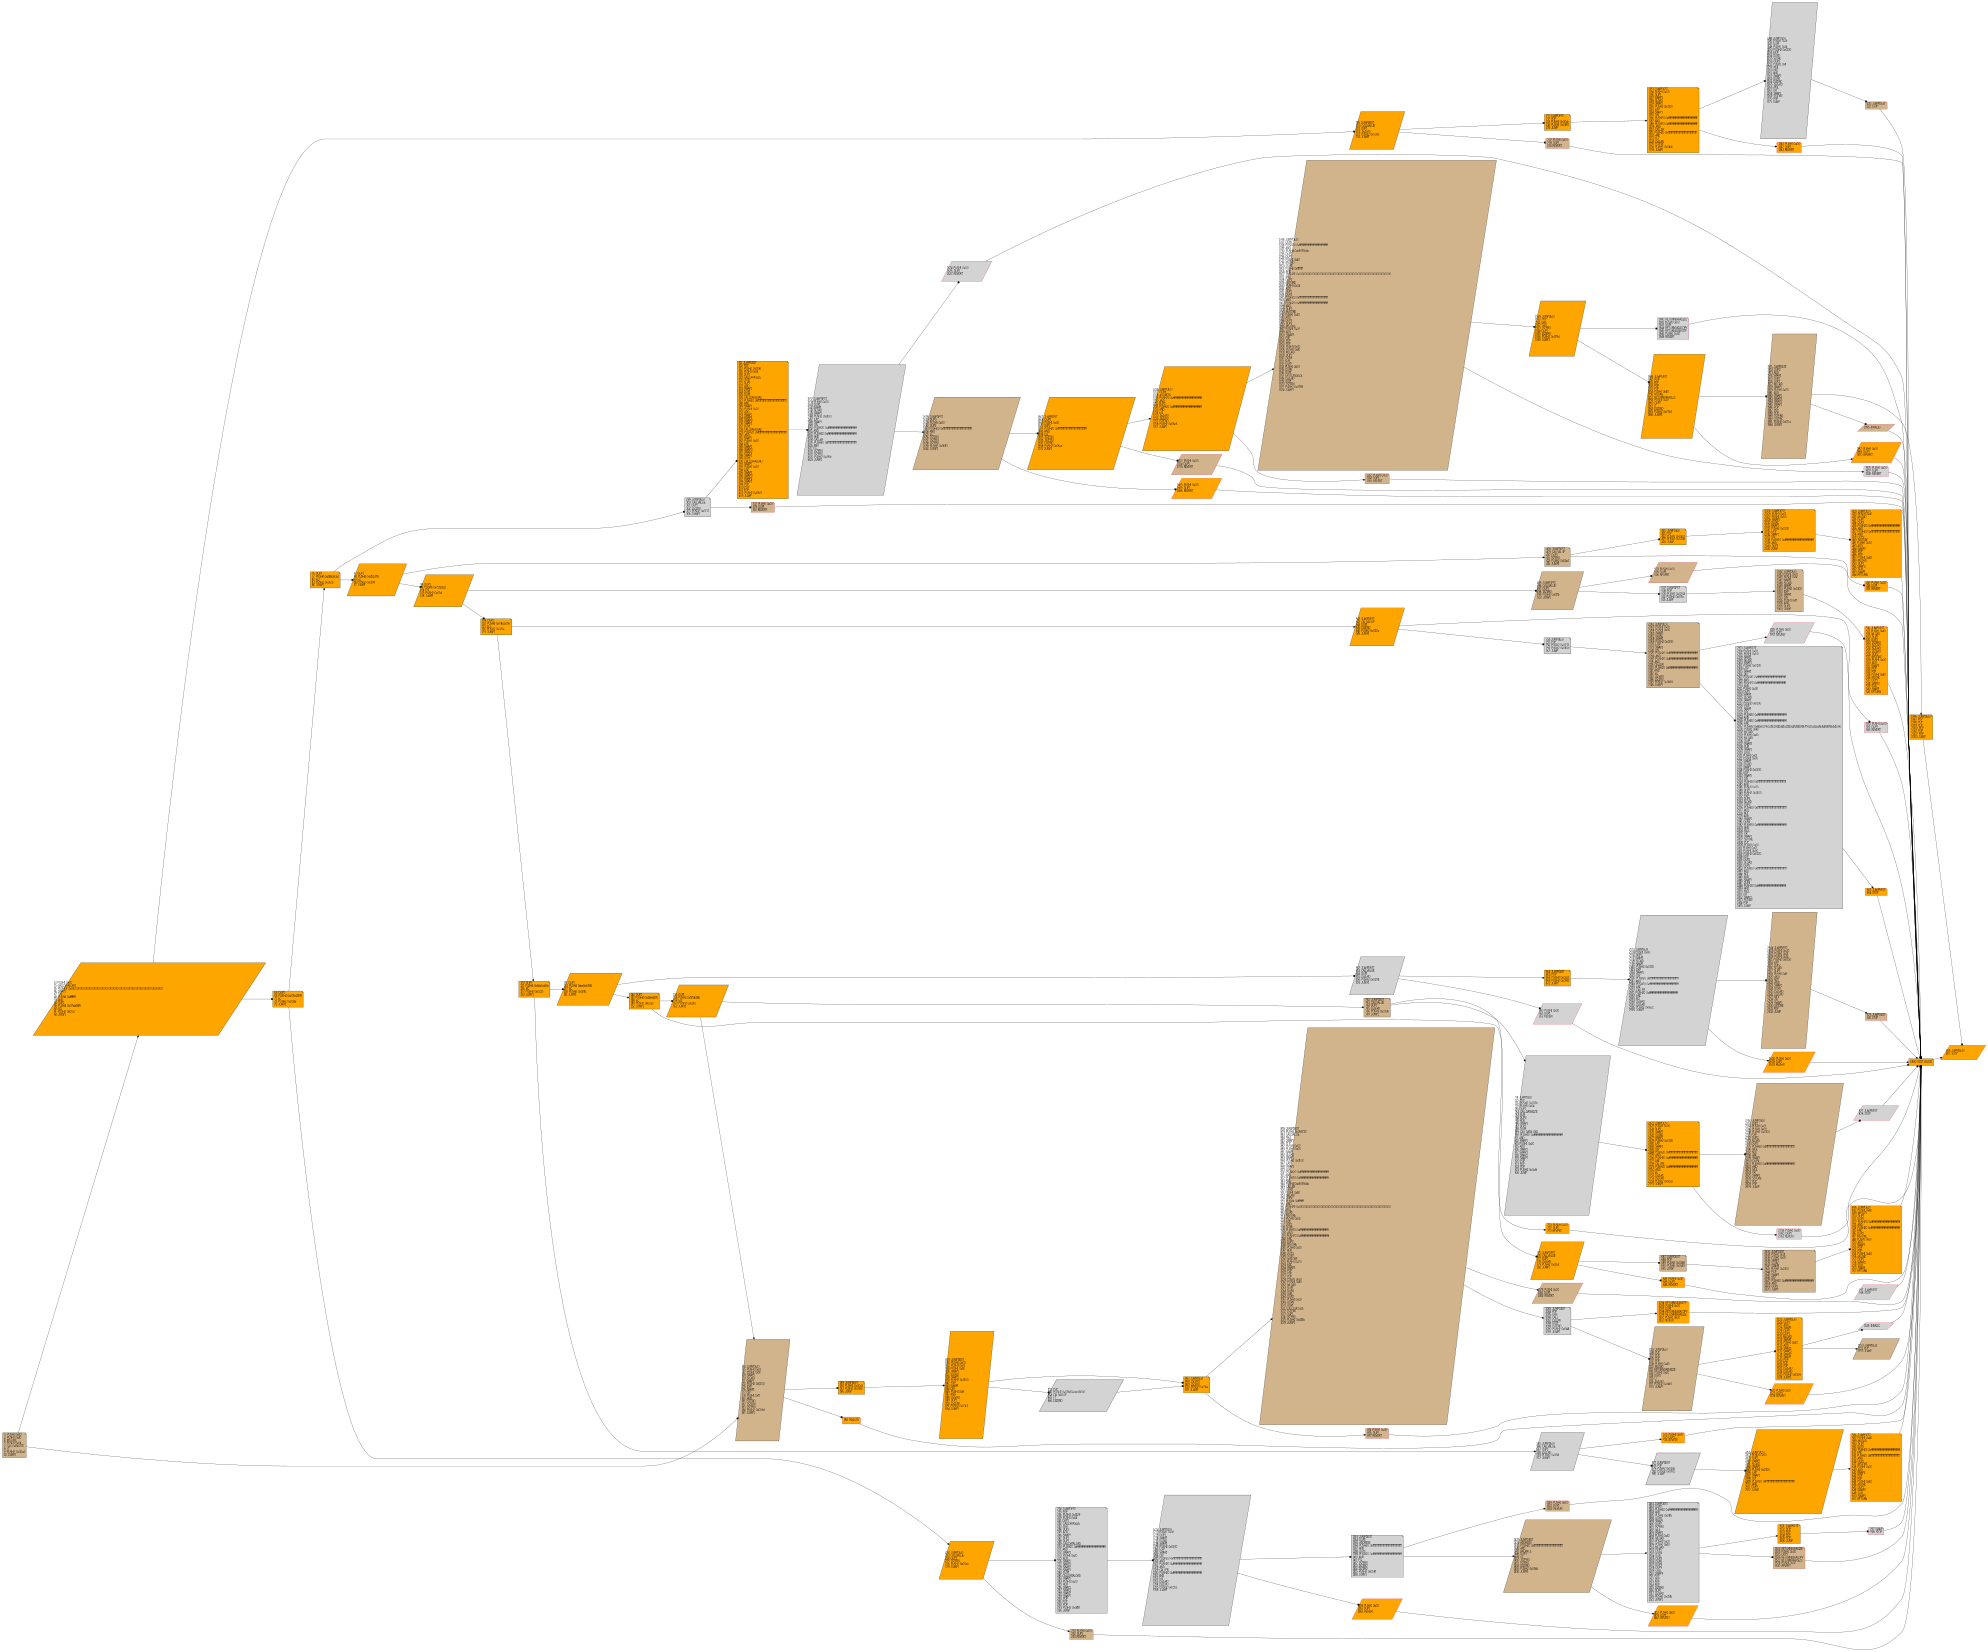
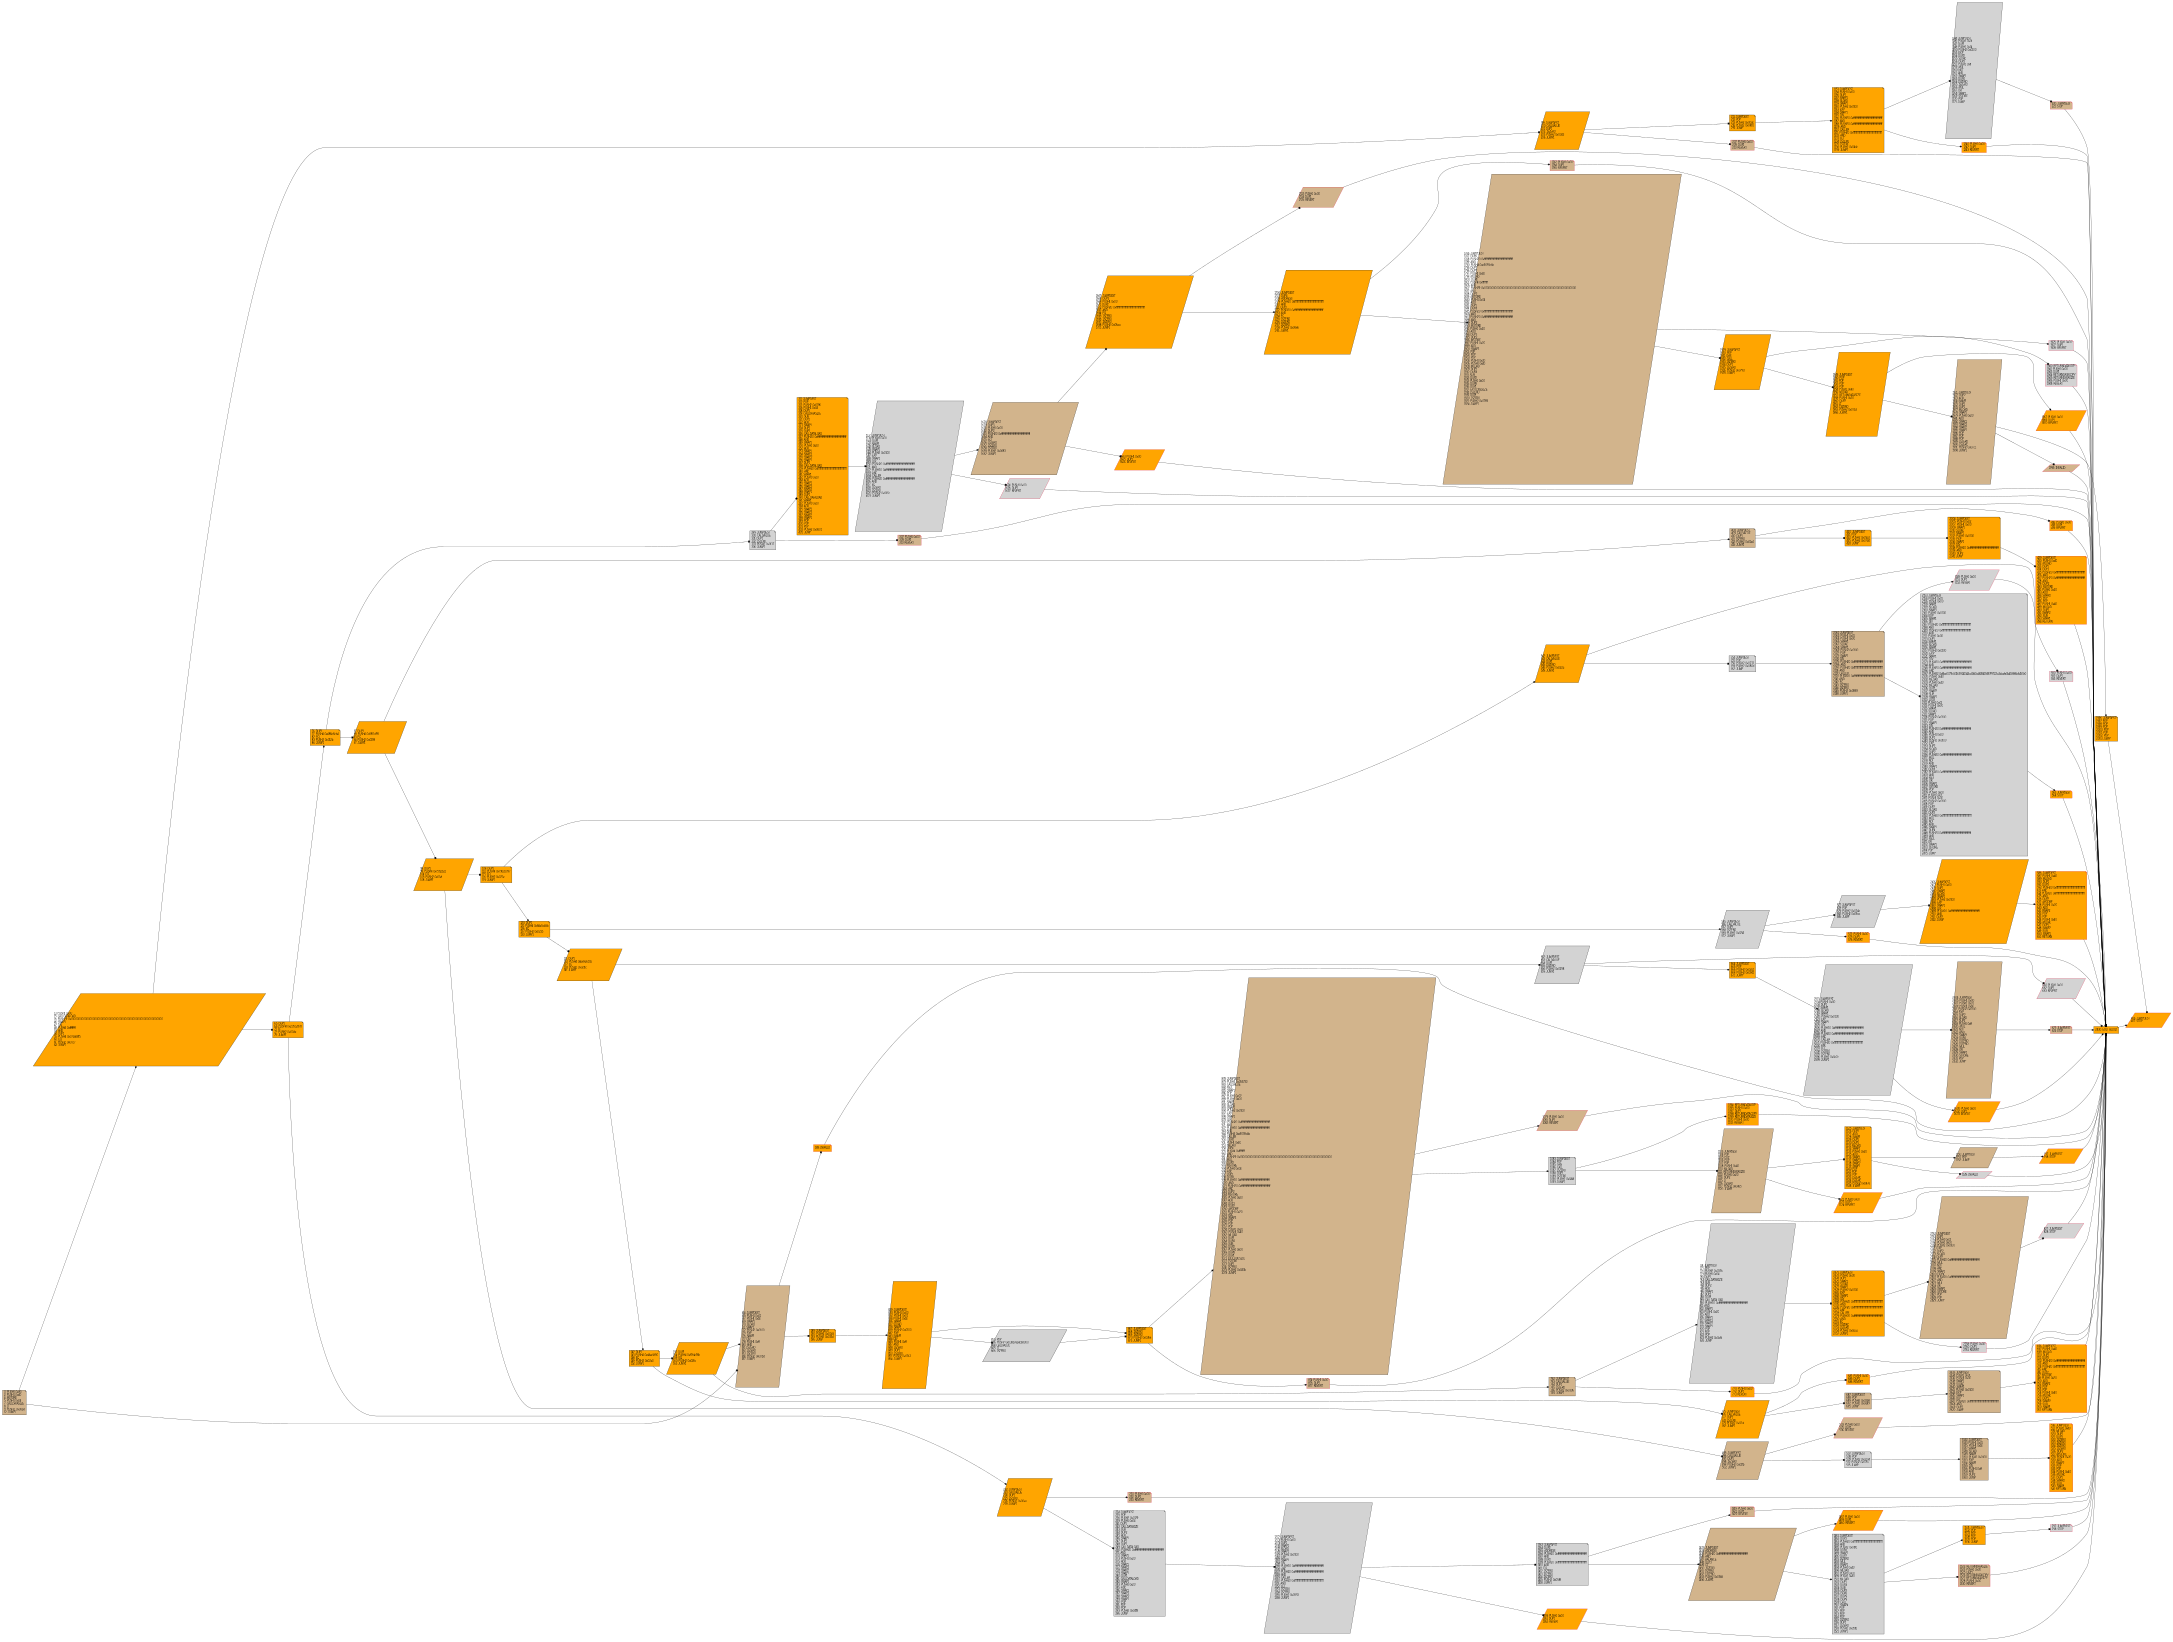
edge "1150: JUMPDEST 1151: POP 1152: JUMP" -> "197: JUMPDEST 198: STOP": added
node "197: JUMPDEST 198: STOP": fillcolor lightgrey -> orange
node "297: SWAP 298: STOP": label "297: SWAP 298: STOP" -> "297: JUMPDEST 298: STOP"
